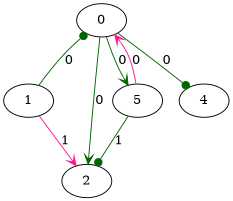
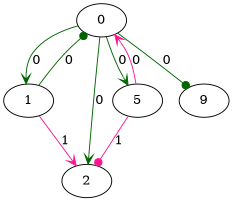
edge "0" -> "1": added, label "0"
node "4": label "4" -> "9"
edge "5" -> "2": color darkgreen -> deeppink
